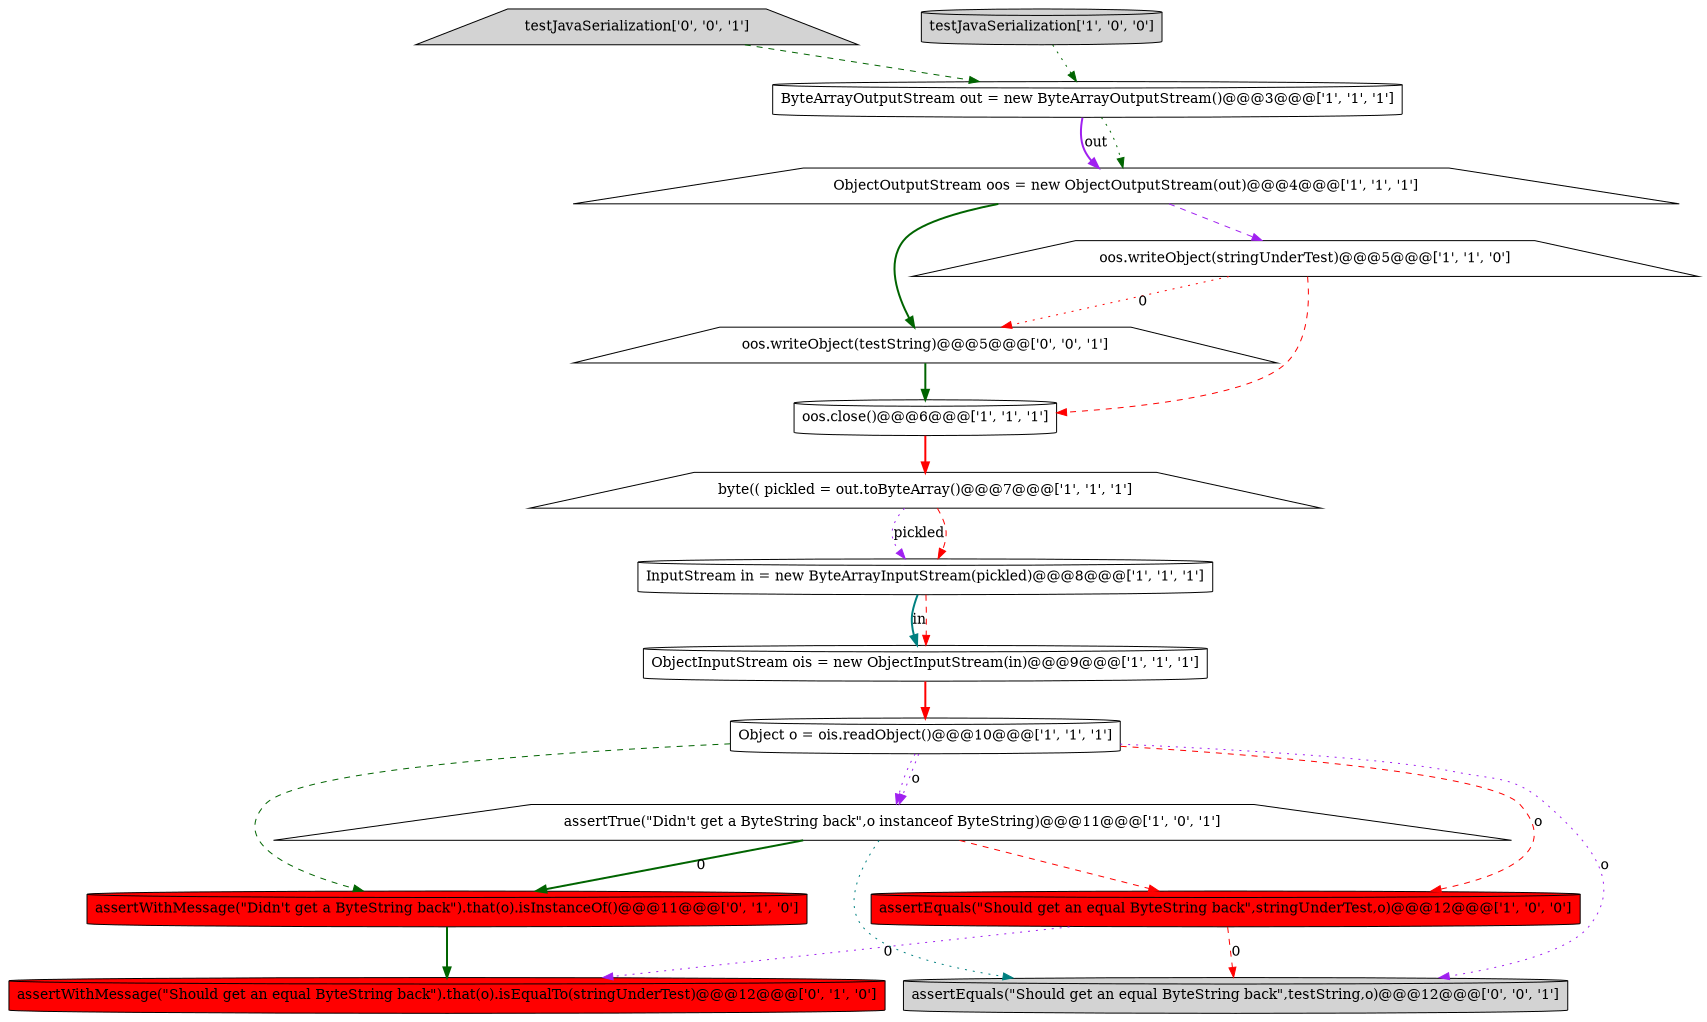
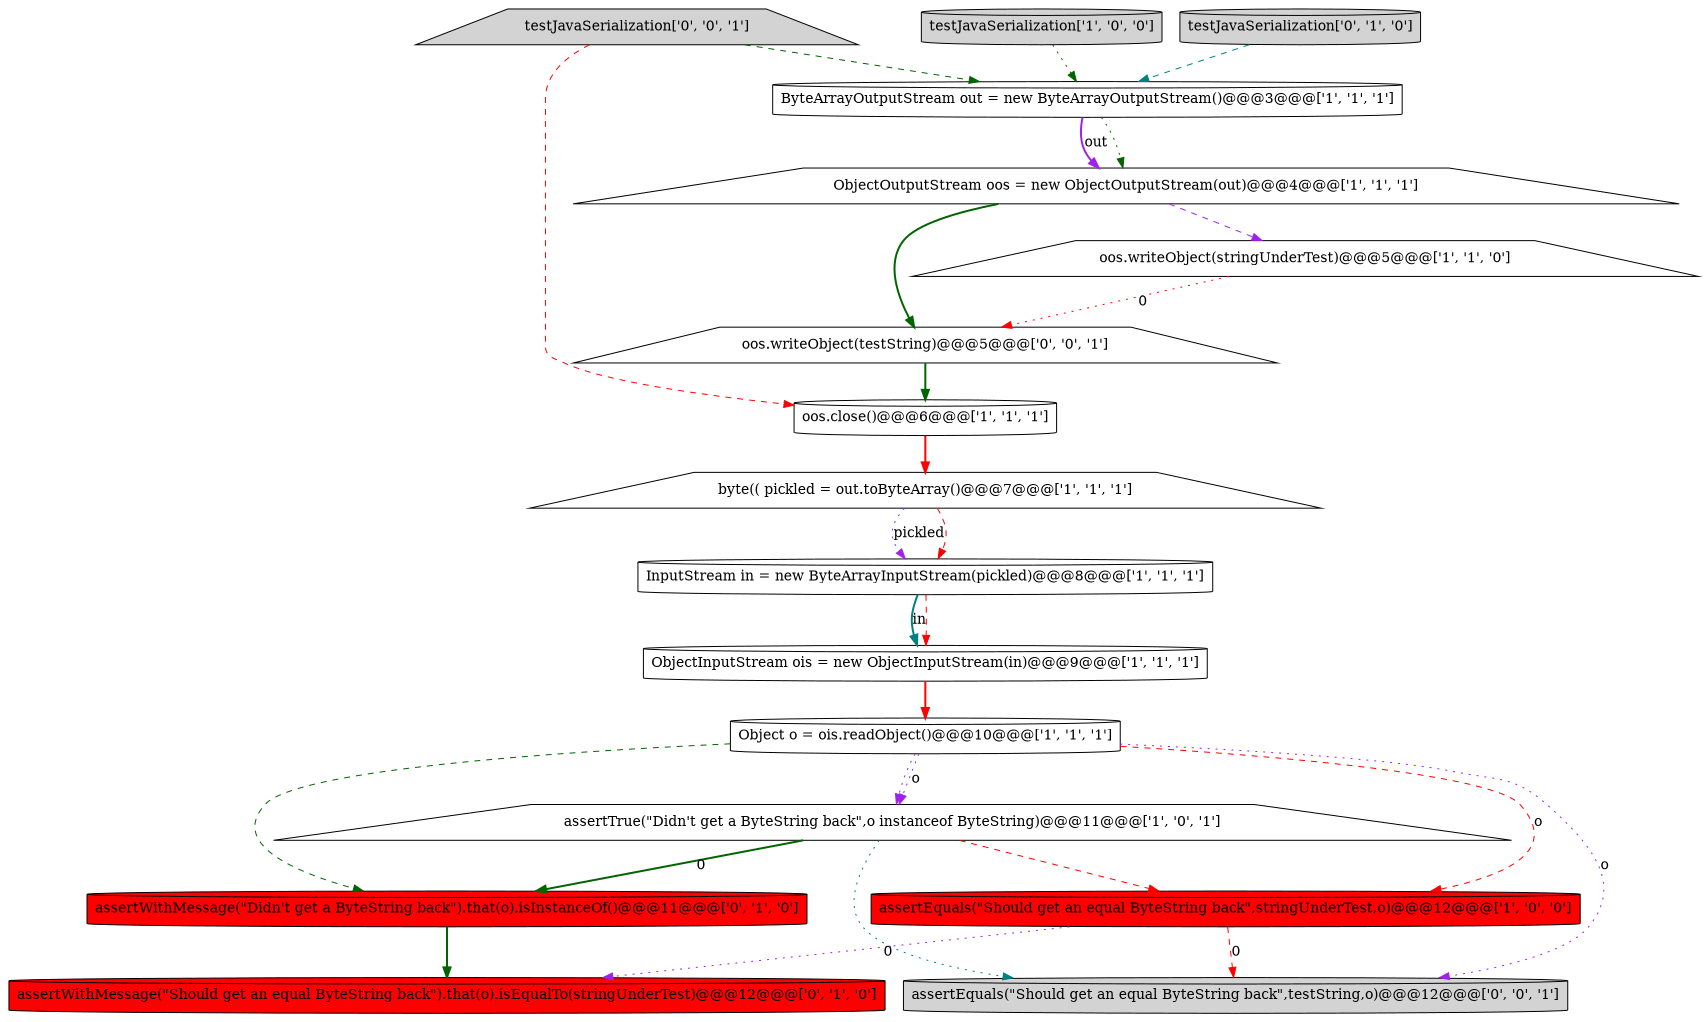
node "testJavaSerialization['0', '1', '0']": added
edge "oos.writeObject(stringUnderTest)@@@5@@@['1', '1', '0']" -> "oos.close()@@@6@@@['1', '1', '1']": now "testJavaSerialization['0', '0', '1']" -> "oos.close()@@@6@@@['1', '1', '1']"
